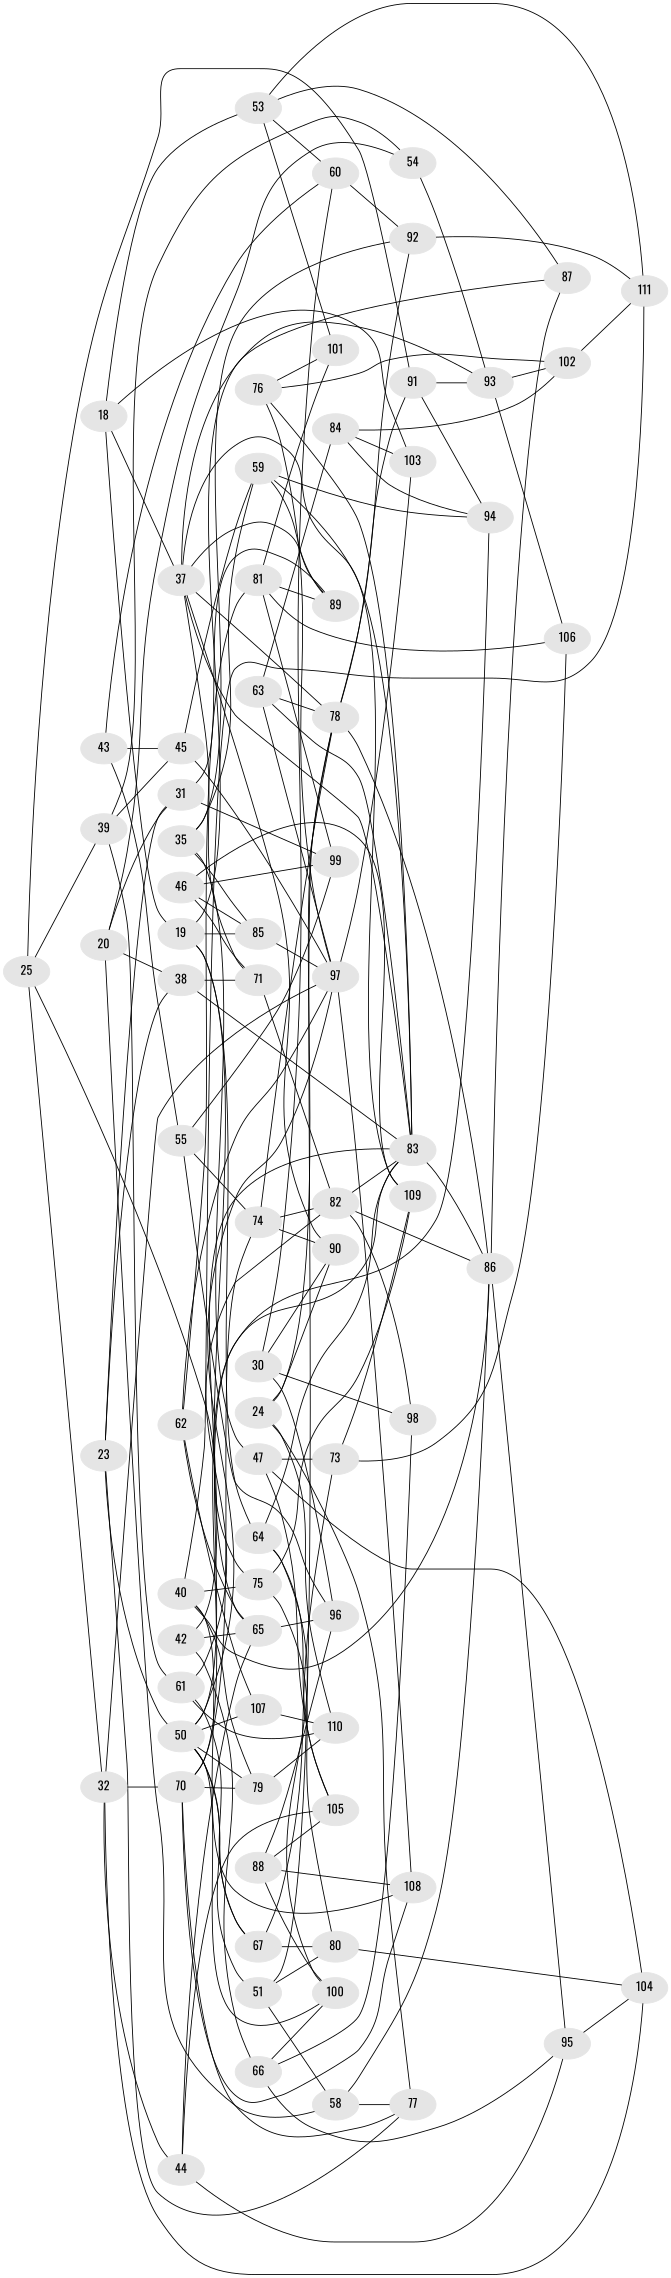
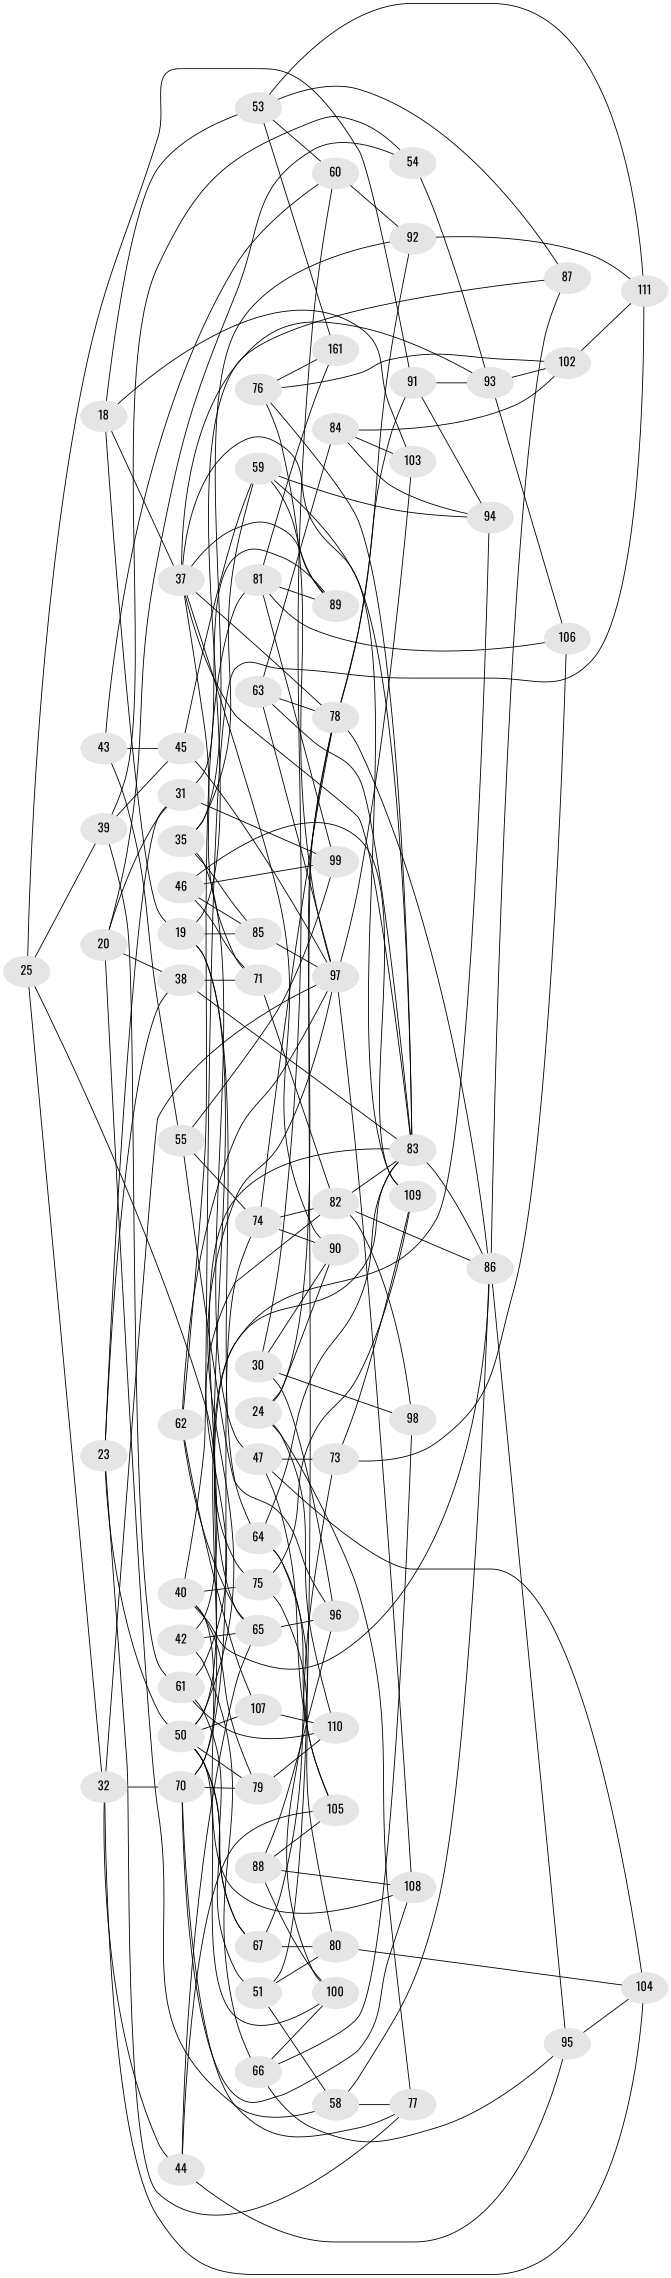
node "101": label "101" -> "161"
